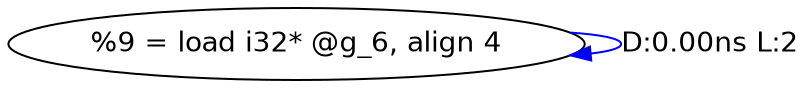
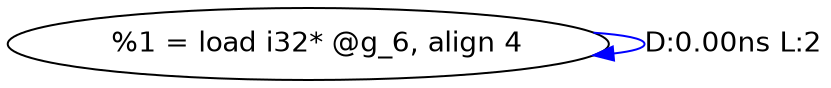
node "%9 = load i32* @g_6, align 4": label "%9 = load i32* @g_6, align 4" -> "%1 = load i32* @g_6, align 4"
